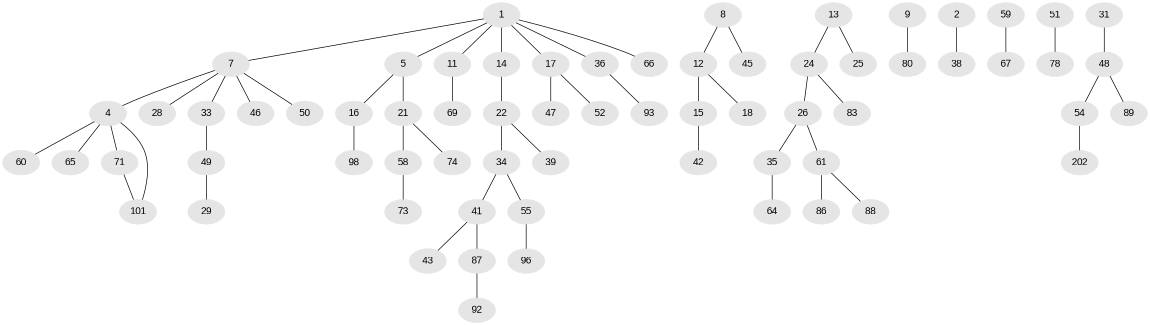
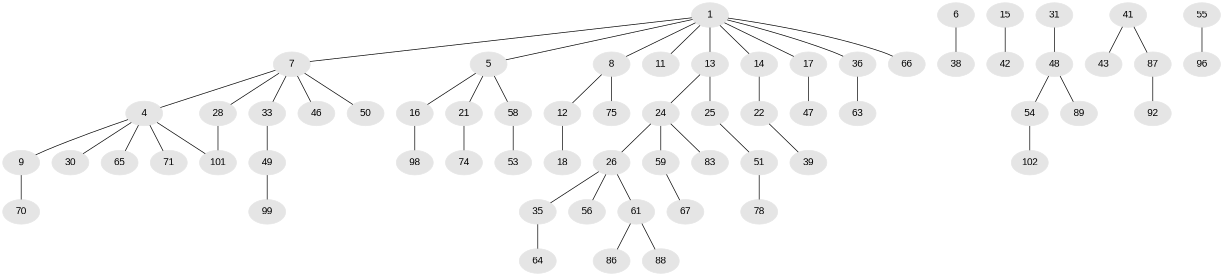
node "2": label "2" -> "6"
edge "1" -- "8": added
edge "1" -- "13": added
node "45": label "45" -> "75"
node "80": label "80" -> "70"
edge "12" -- "15": removed
node "69": removed
node "52": removed
node "93": label "93" -> "63"
edge "4" -- "9": added
edge "21" -- "58": now "5" -- "58"
edge "24" -- "59": added
edge "25" -- "51": added
node "60": label "60" -> "30"
node "34": removed
node "202": label "202" -> "102"
edge "71" -- "101": now "28" -- "101"
node "29": label "29" -> "99"
node "73": label "73" -> "53"
node "56": added
